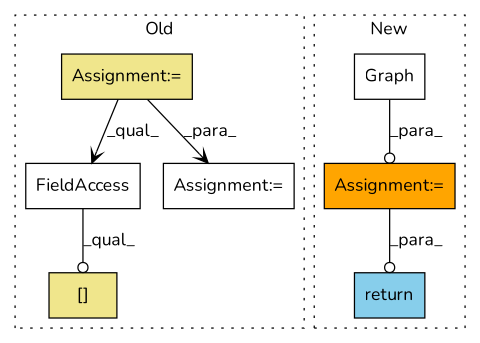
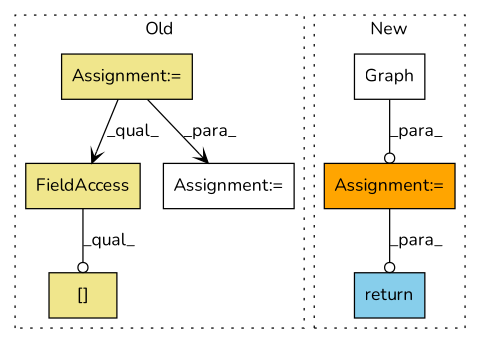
node "FieldAccess": fillcolor white -> khaki
